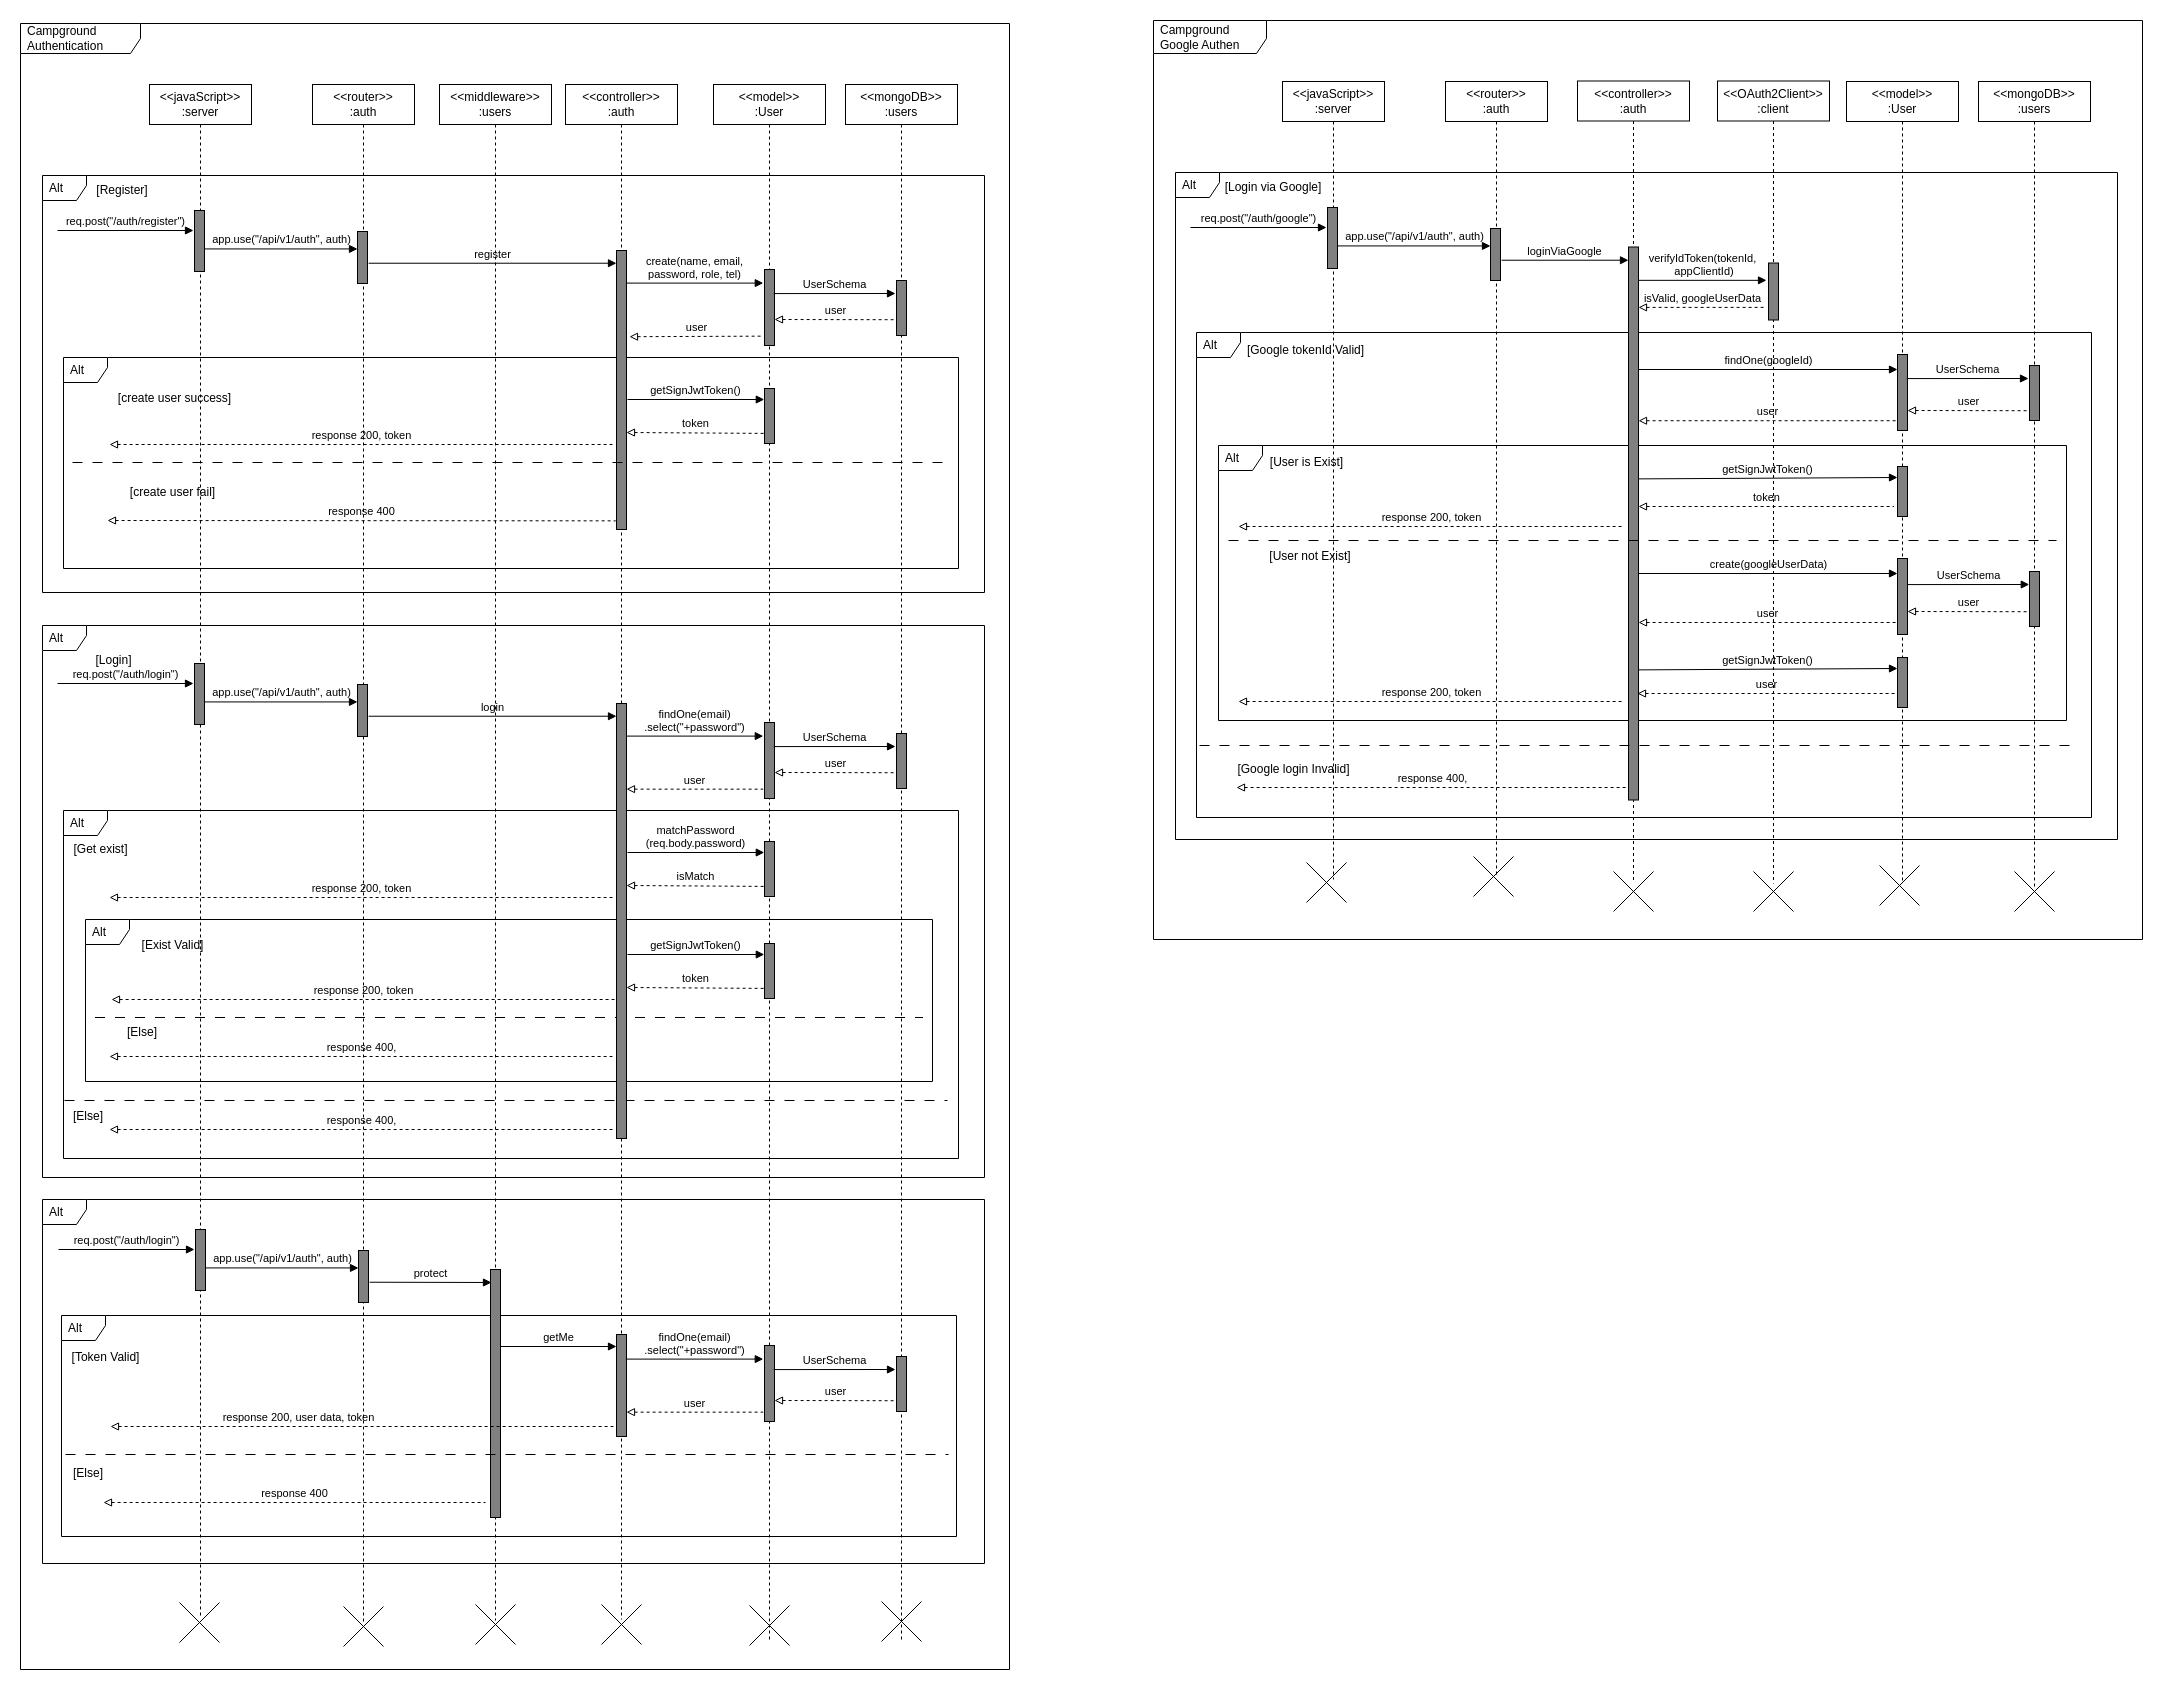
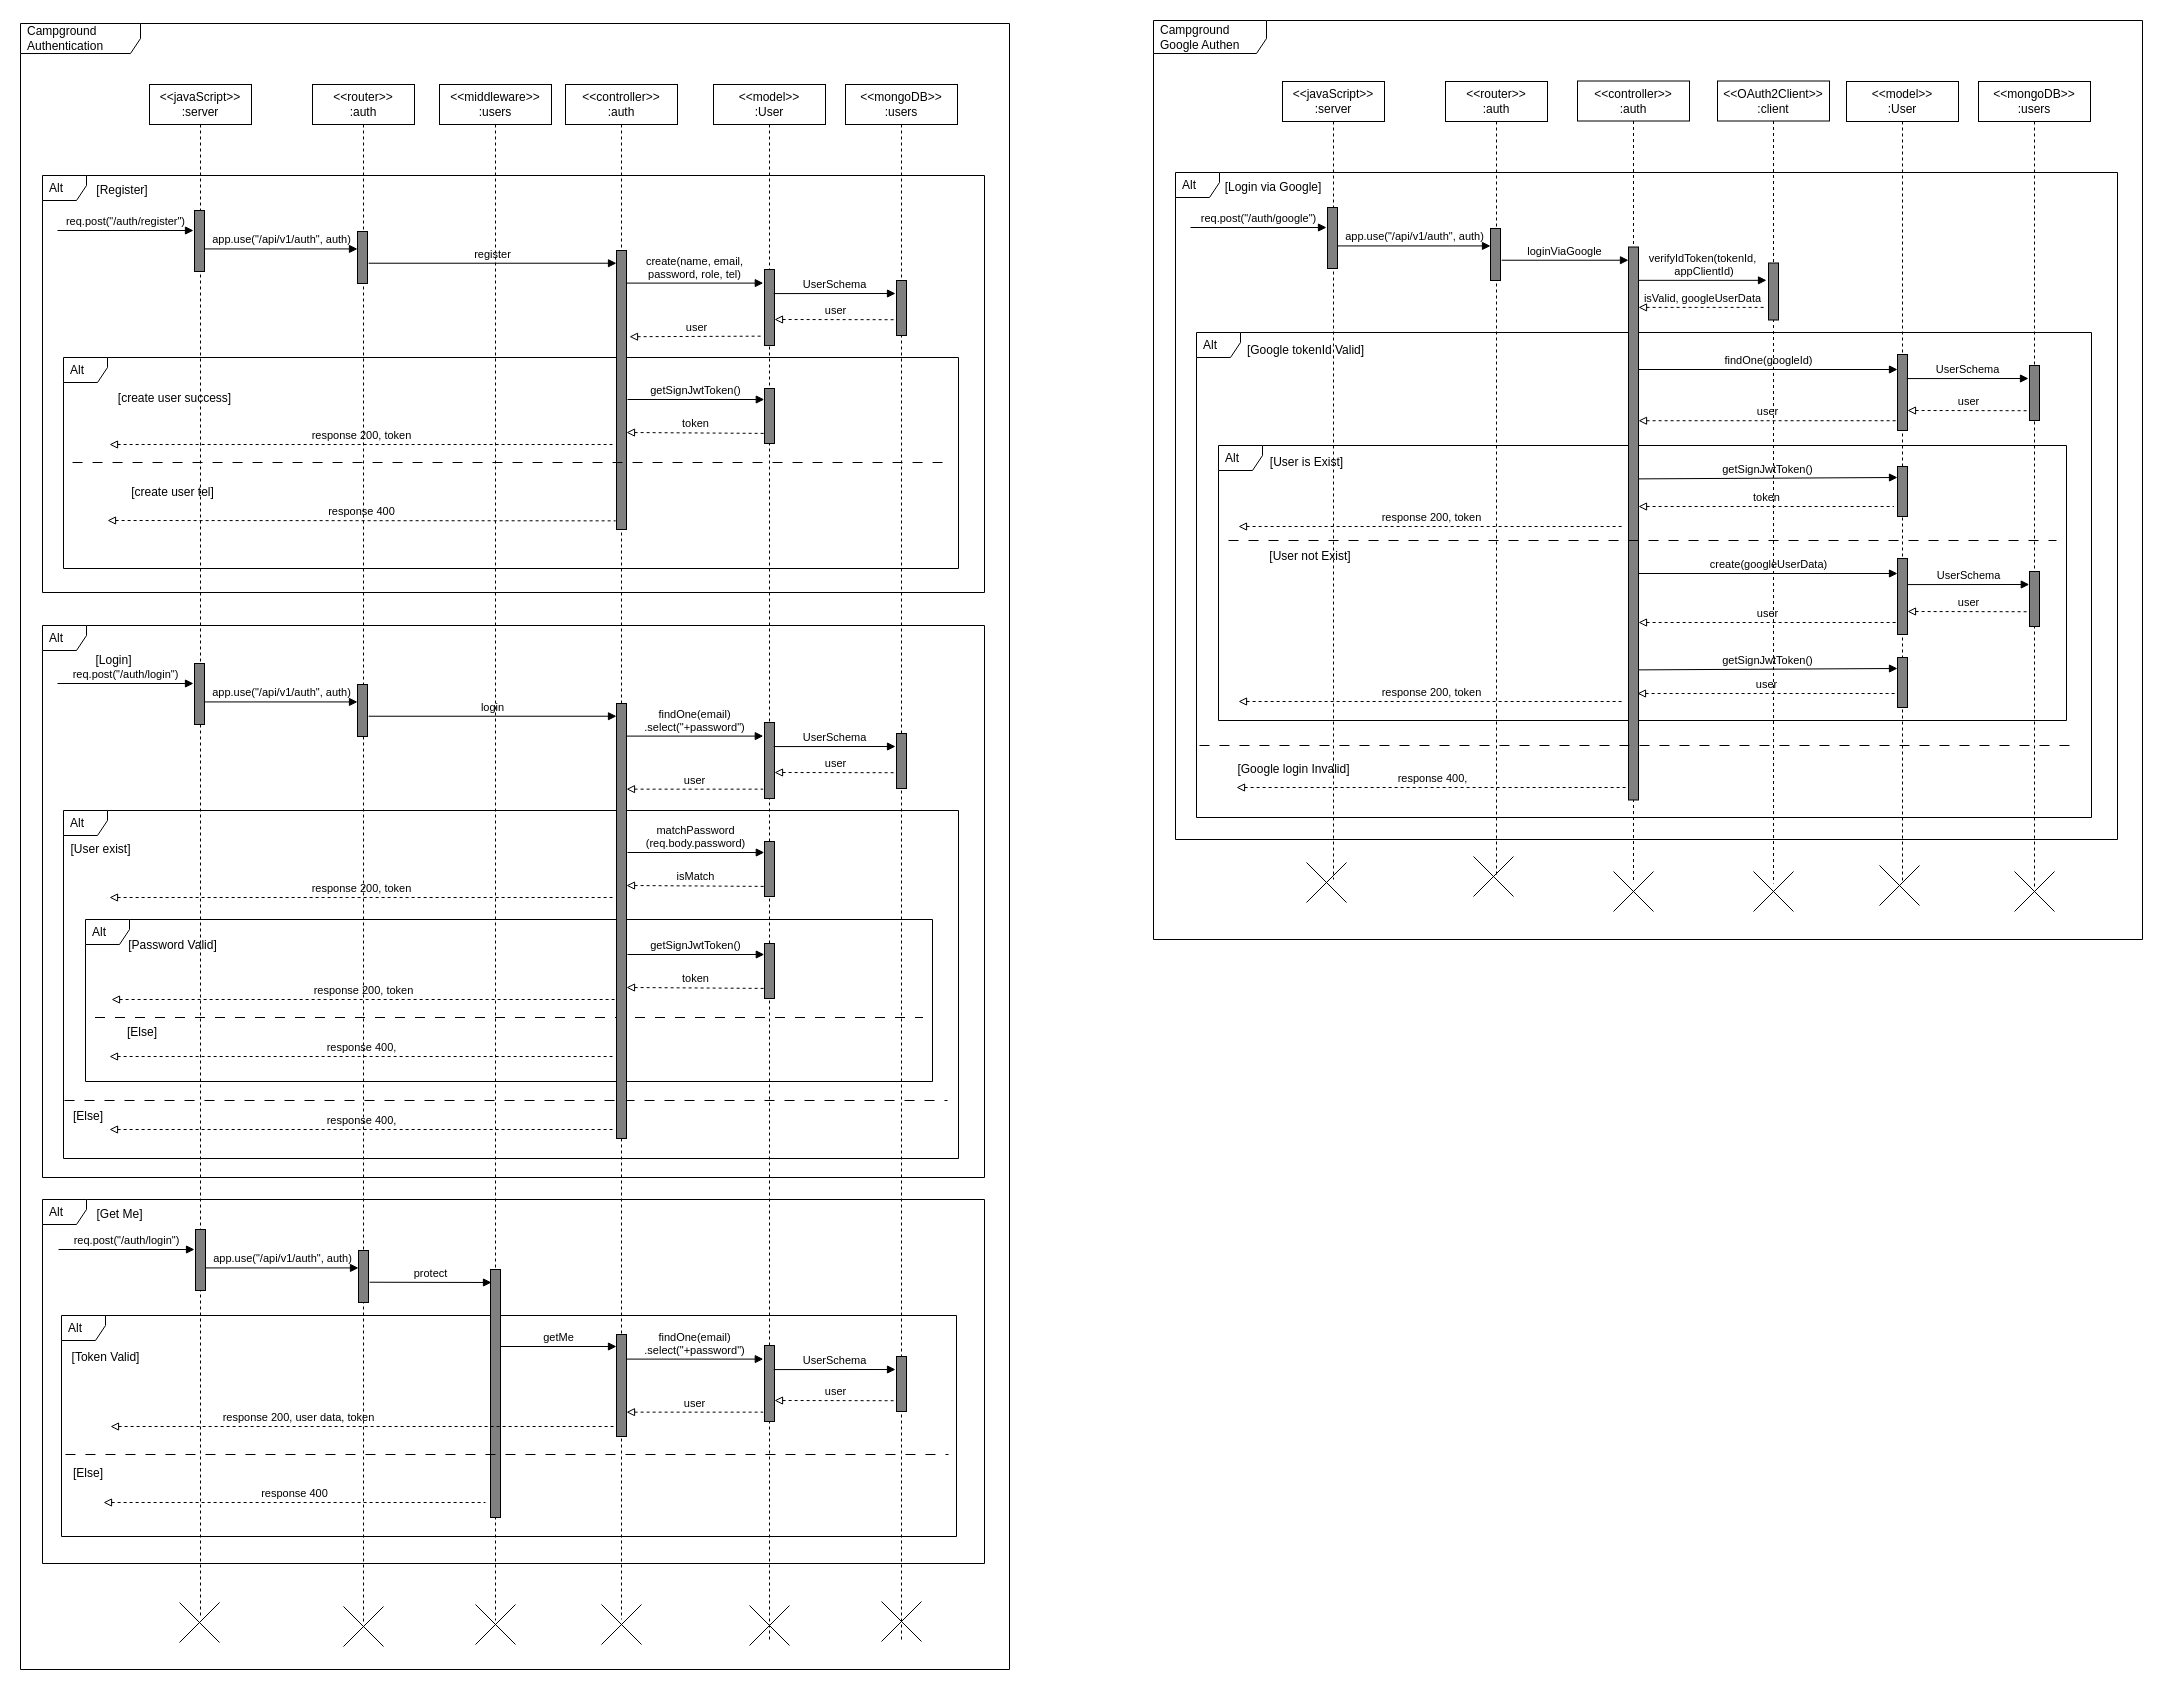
node "[create user fail]": label "[create user fail]" -> "[create user tel]"
node "[Get exist]": label "[Get exist]" -> "[User exist]"
node "[Exist Valid]": label "[Exist Valid]" -> "[Password Valid]"
node "[Get Me]": added
